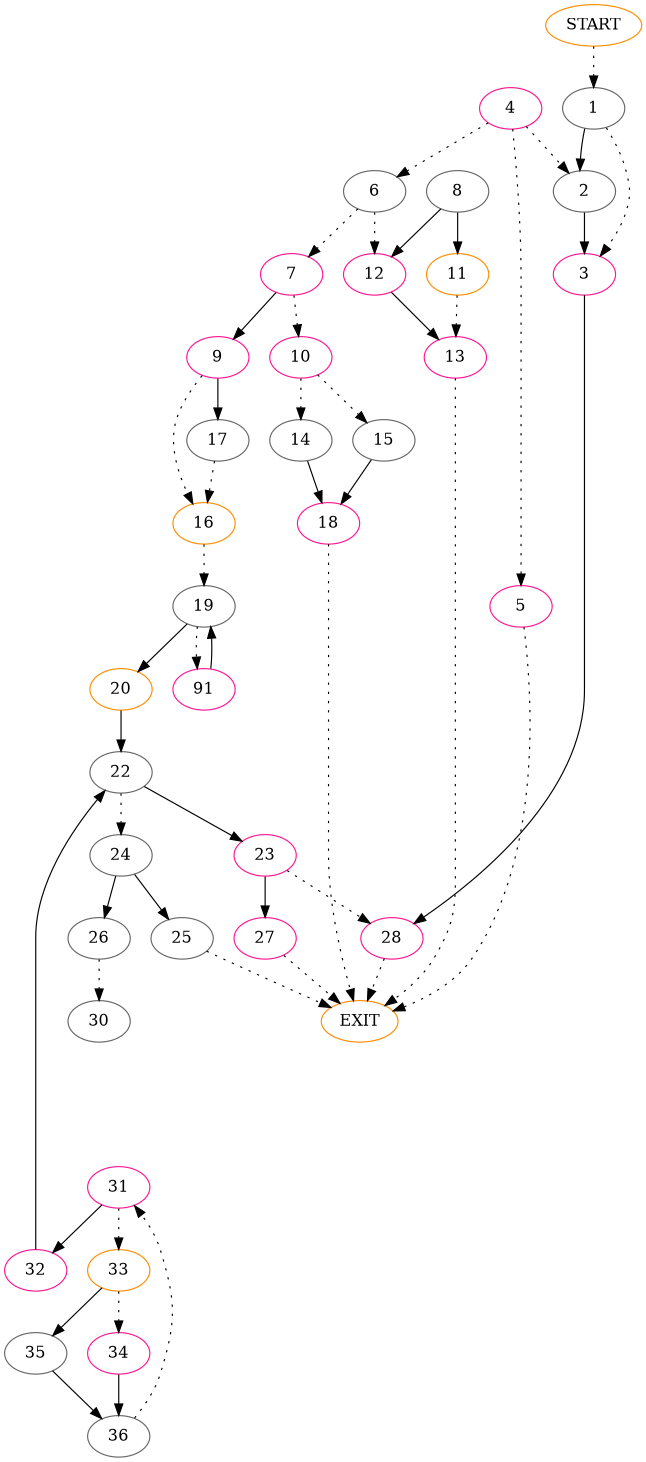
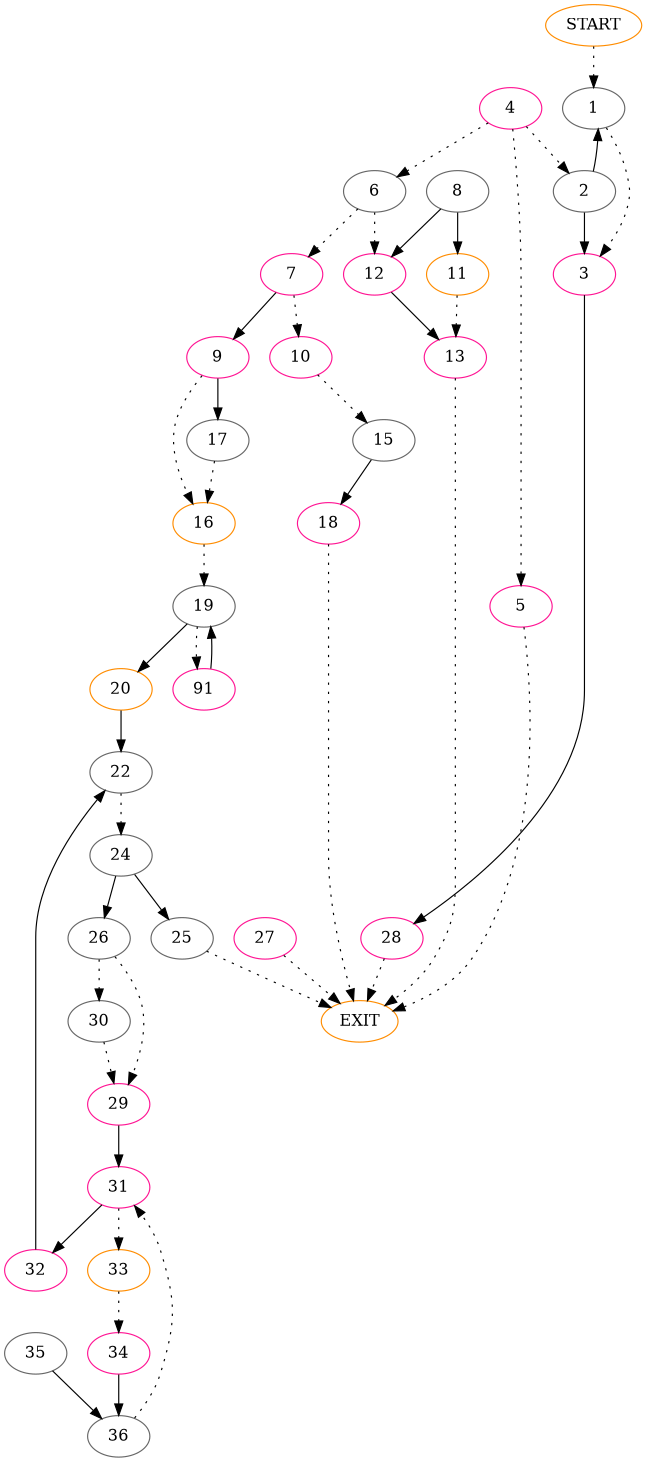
edge "1" -> "2": reversed
node "14": removed
node "23": removed
node "29": added
edge "33" -> "35": removed
